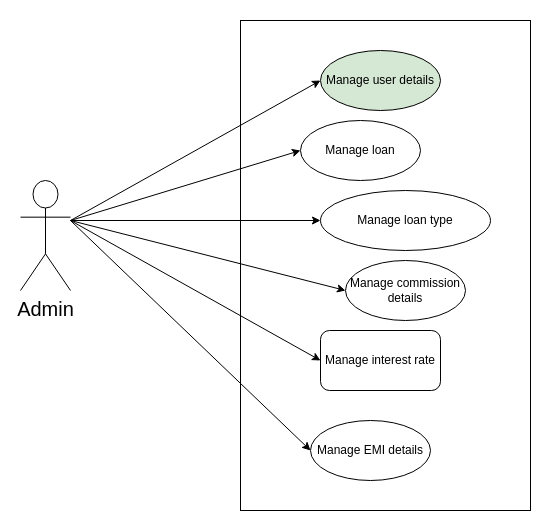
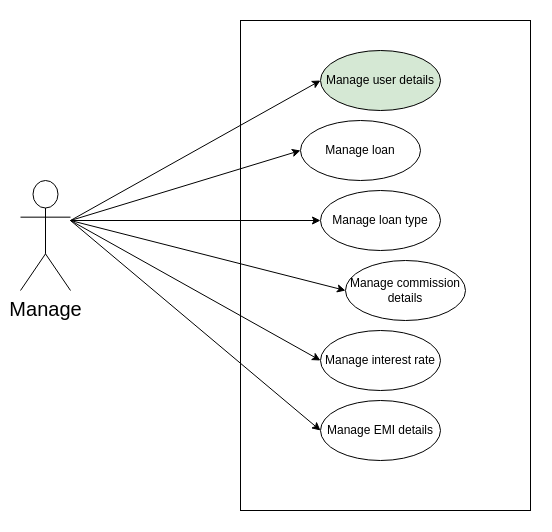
node "Manage loan type": size 170x60 -> 120x60
node "Admin": label "Admin" -> "Manage"
node "Manage interest rate": shape rounded rectangle -> ellipse
node "Manage EMI details": moved (371, 451) -> (381, 431)
